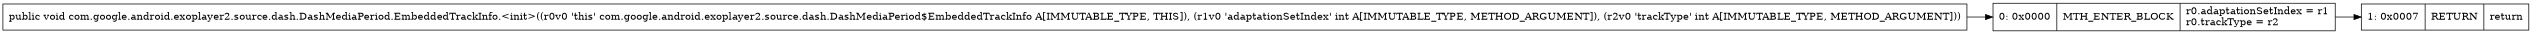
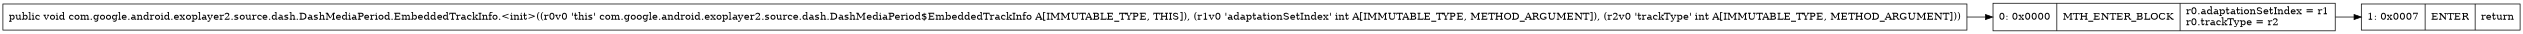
node "1: 0x0007": text "RETURN" -> "ENTER"
